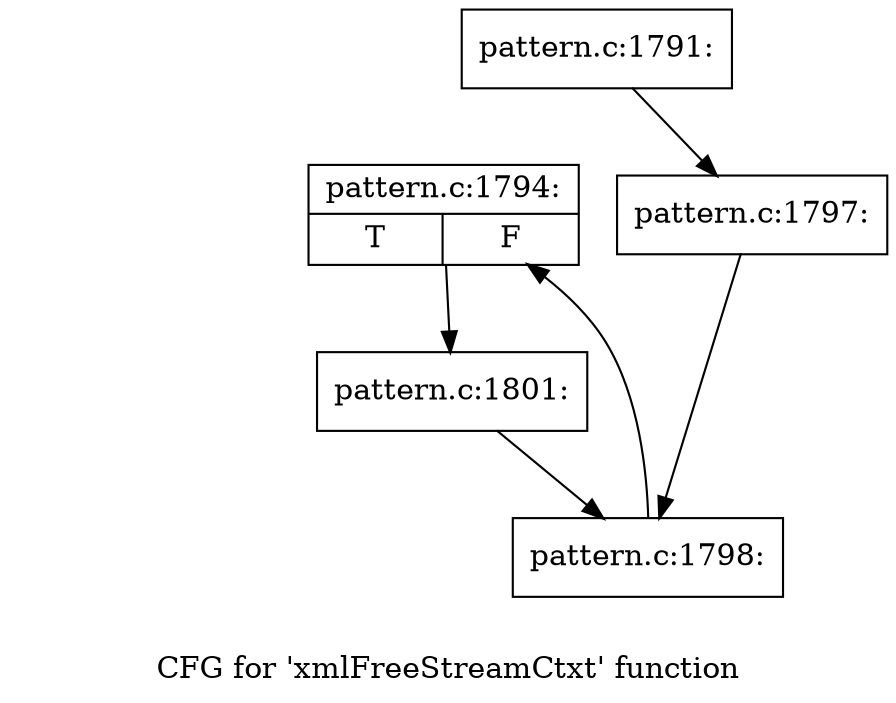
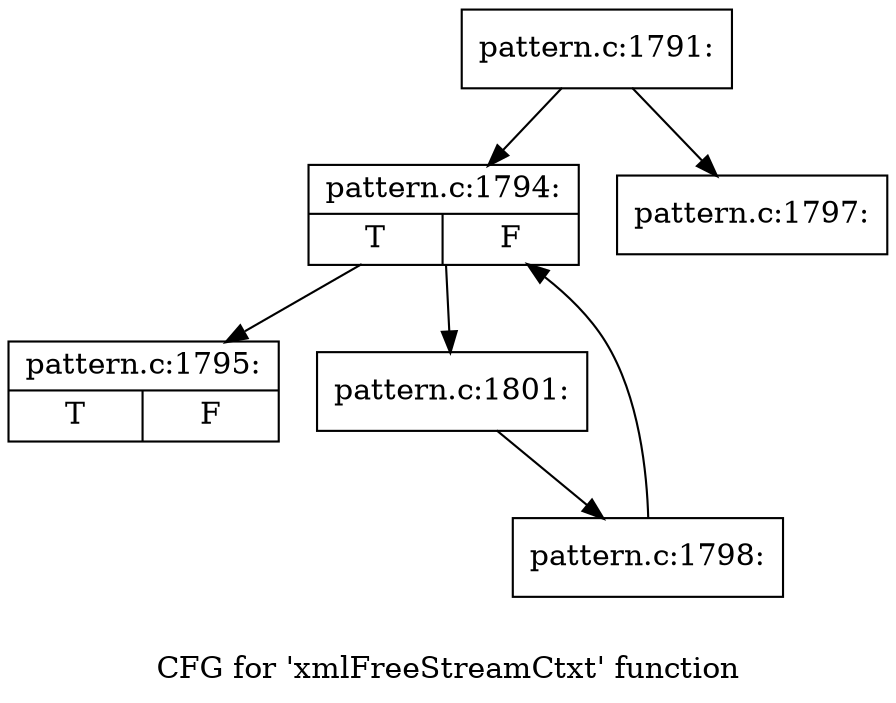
edge "pattern.c:1791:" -> "pattern.c:1794:": added
edge "pattern.c:1797:" -> "pattern.c:1798:": removed
node "pattern.c:1795:": added
